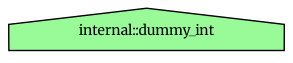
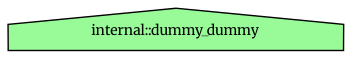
node "internal::dummy_int": label "internal::dummy_int" -> "internal::dummy_dummy"
